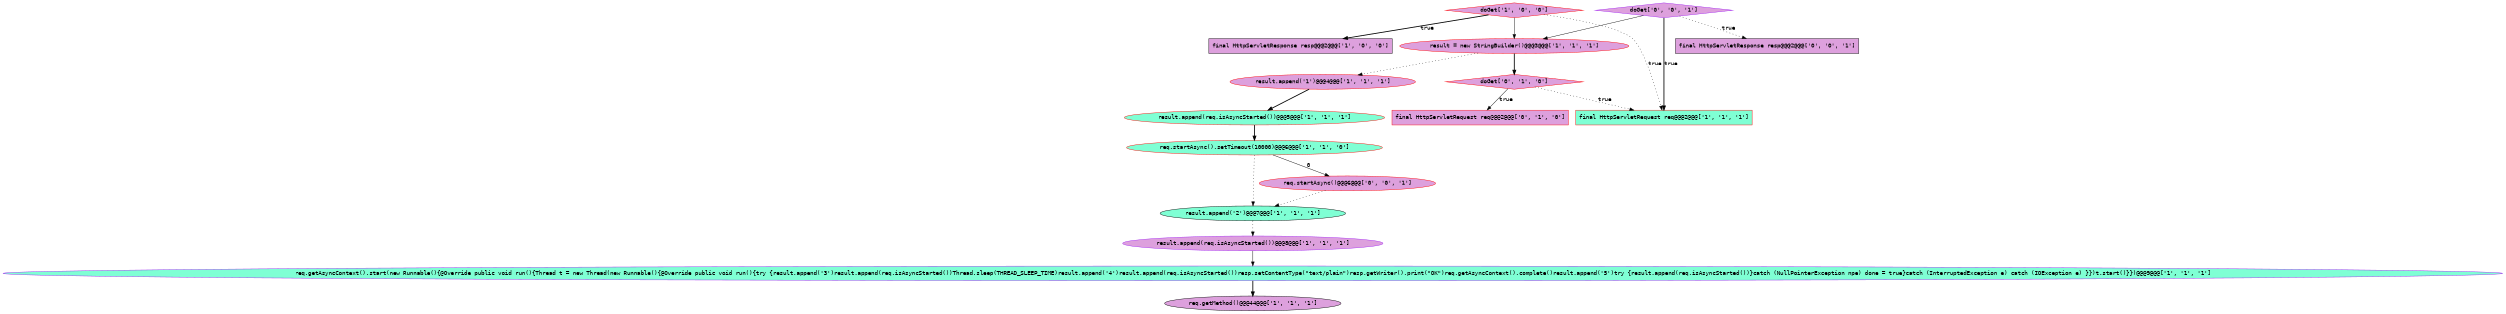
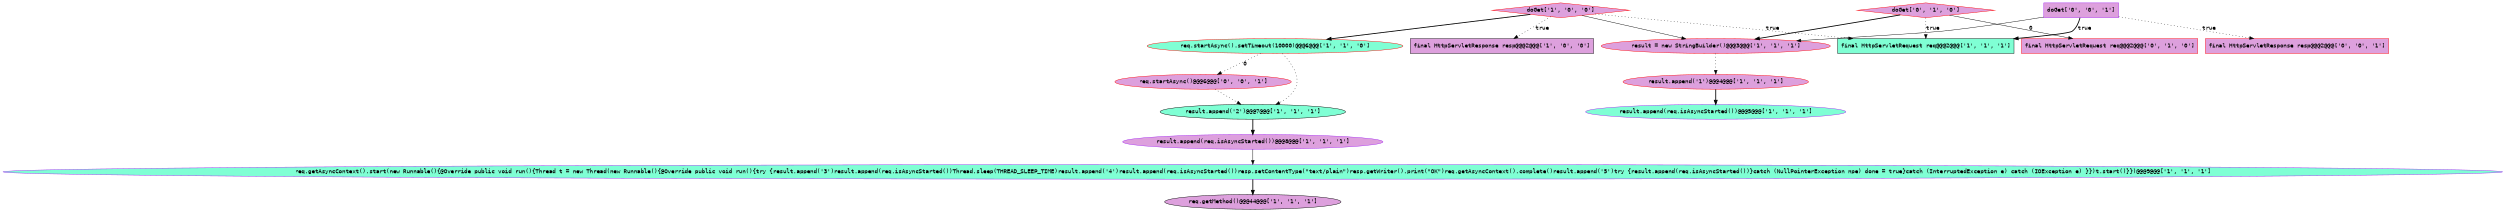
node "doGet['0', '0', '1']": shape diamond -> box
edge "doGet['1', '0', '0']" -> "final HttpServletResponse resp@@@2@@@['1', '0', '0']": style bold -> dotted
node "final HttpServletResponse resp@@@2@@@['0', '0', '1']": color black -> red
edge "result = new StringBuilder()@@@3@@@['1', '1', '1']" -> "doGet['0', '1', '0']": reversed
edge "doGet['0', '1', '0']" -> "final HttpServletRequest req@@@2@@@['0', '1', '0']": label "true" -> "0"
node "result.append(req.isAsyncStarted())@@@5@@@['1', '1', '1']": color red -> purple
node "final HttpServletRequest req@@@2@@@['1', '1', '1']": color red -> black
edge "result.append(req.isAsyncStarted())@@@5@@@['1', '1', '1']" -> "req.startAsync().setTimeout(10000)@@@6@@@['1', '1', '0']": now "doGet['1', '0', '0']" -> "req.startAsync().setTimeout(10000)@@@6@@@['1', '1', '0']"
edge "req.startAsync().setTimeout(10000)@@@6@@@['1', '1', '0']" -> "req.startAsync()@@@6@@@['0', '0', '1']": style solid -> dotted
edge "result.append('2')@@@7@@@['1', '1', '1']" -> "result.append(req.isAsyncStarted())@@@8@@@['1', '1', '1']": style dotted -> bold
